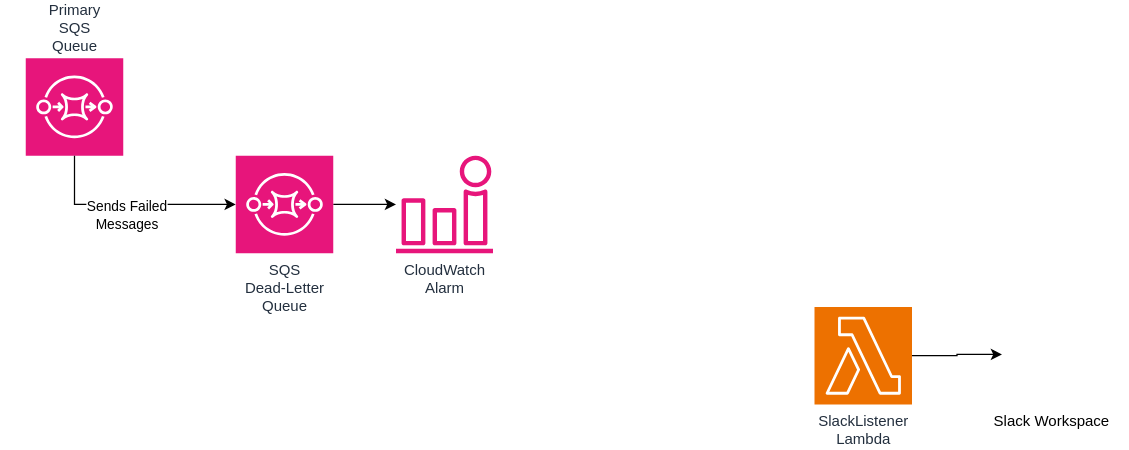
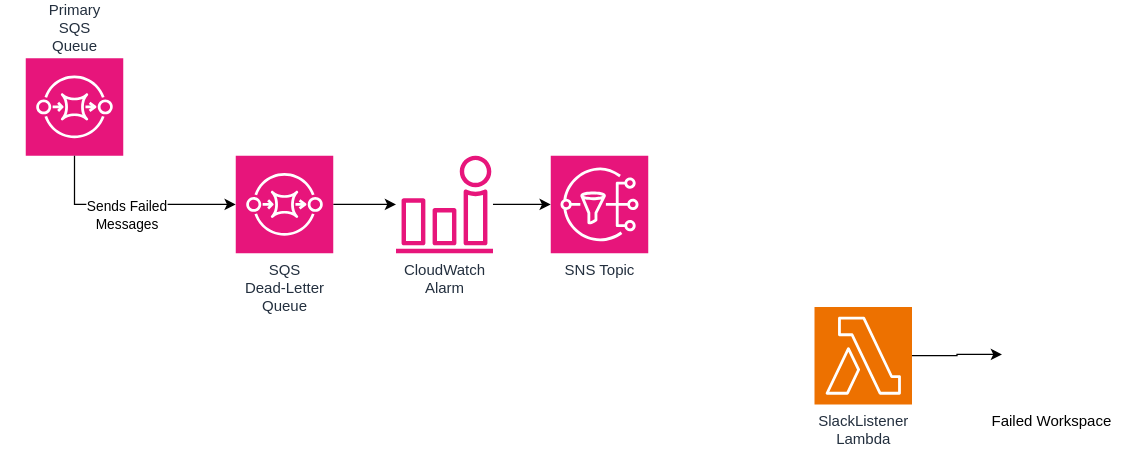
edge "CloudWatch Alarm" -> "SNS Topic": added
node "SNS Topic": added
node "Slack Workspace": label "Slack Workspace" -> "Failed Workspace"
